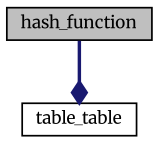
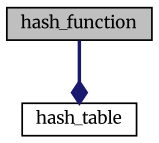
node "table_table": label "table_table" -> "hash_table"
